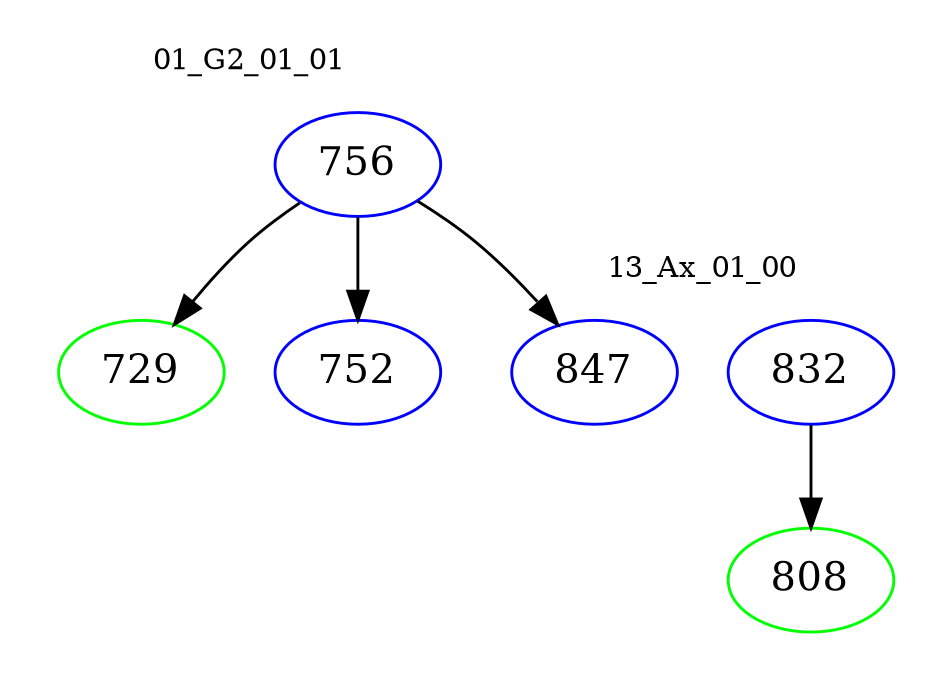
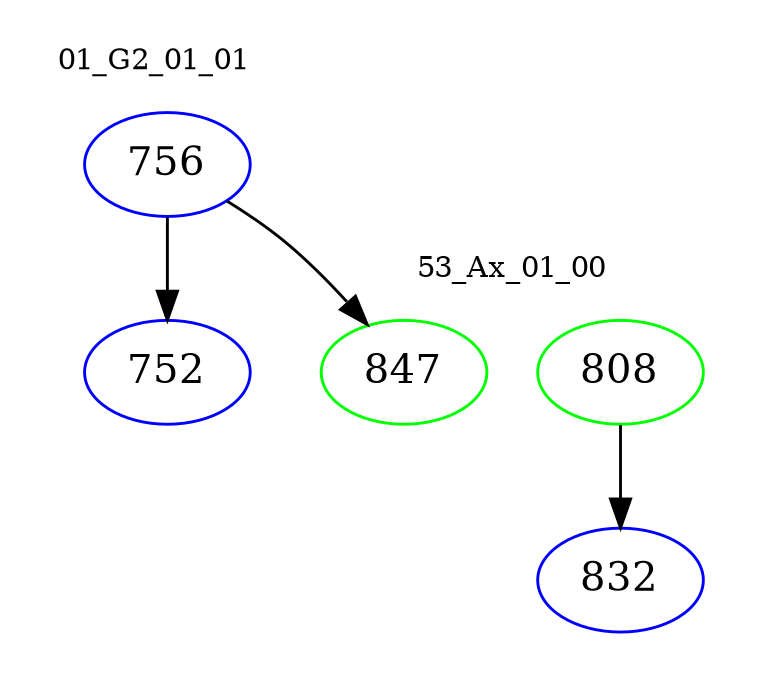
cluster "13_Ax_01_00": label "13_Ax_01_00" -> "53_Ax_01_00"
node "729": removed
node "847": color blue -> green
edge "832" -> "808": reversed
